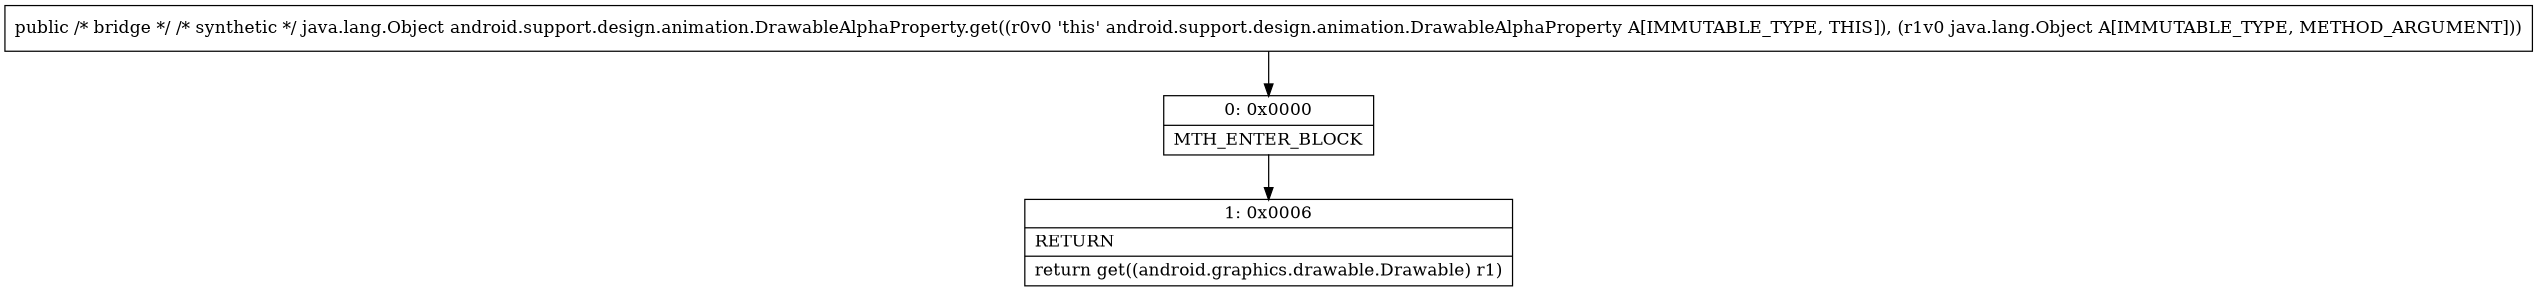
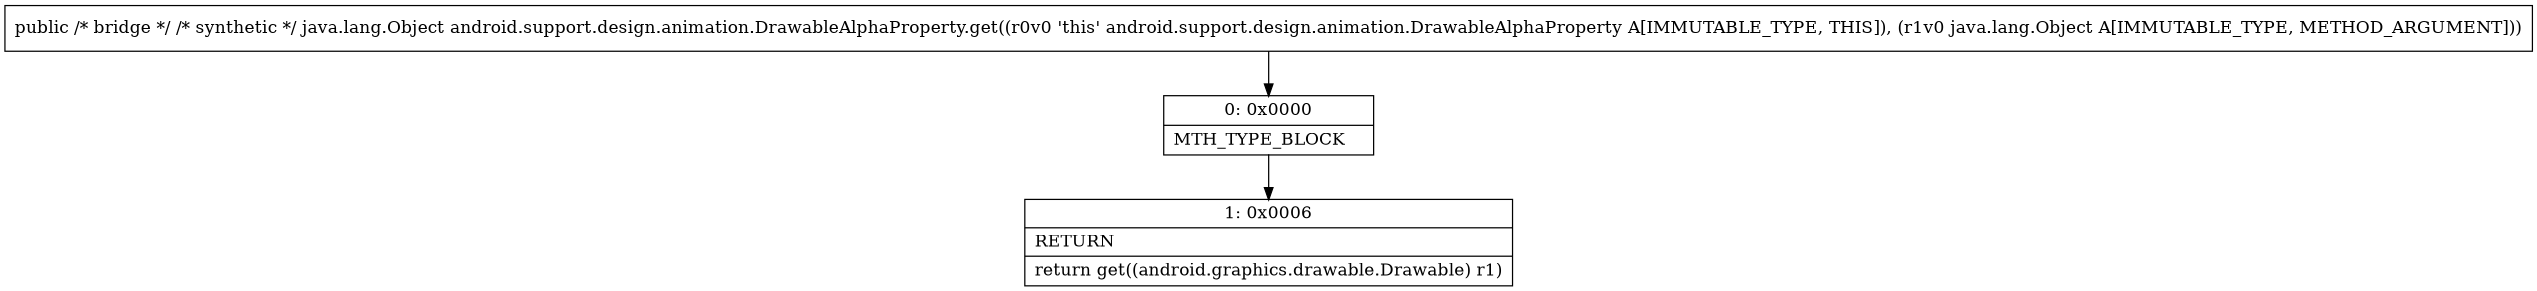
node "0: 0x0000": text "MTH_ENTER_BLOCK" -> "MTH_TYPE_BLOCK"
